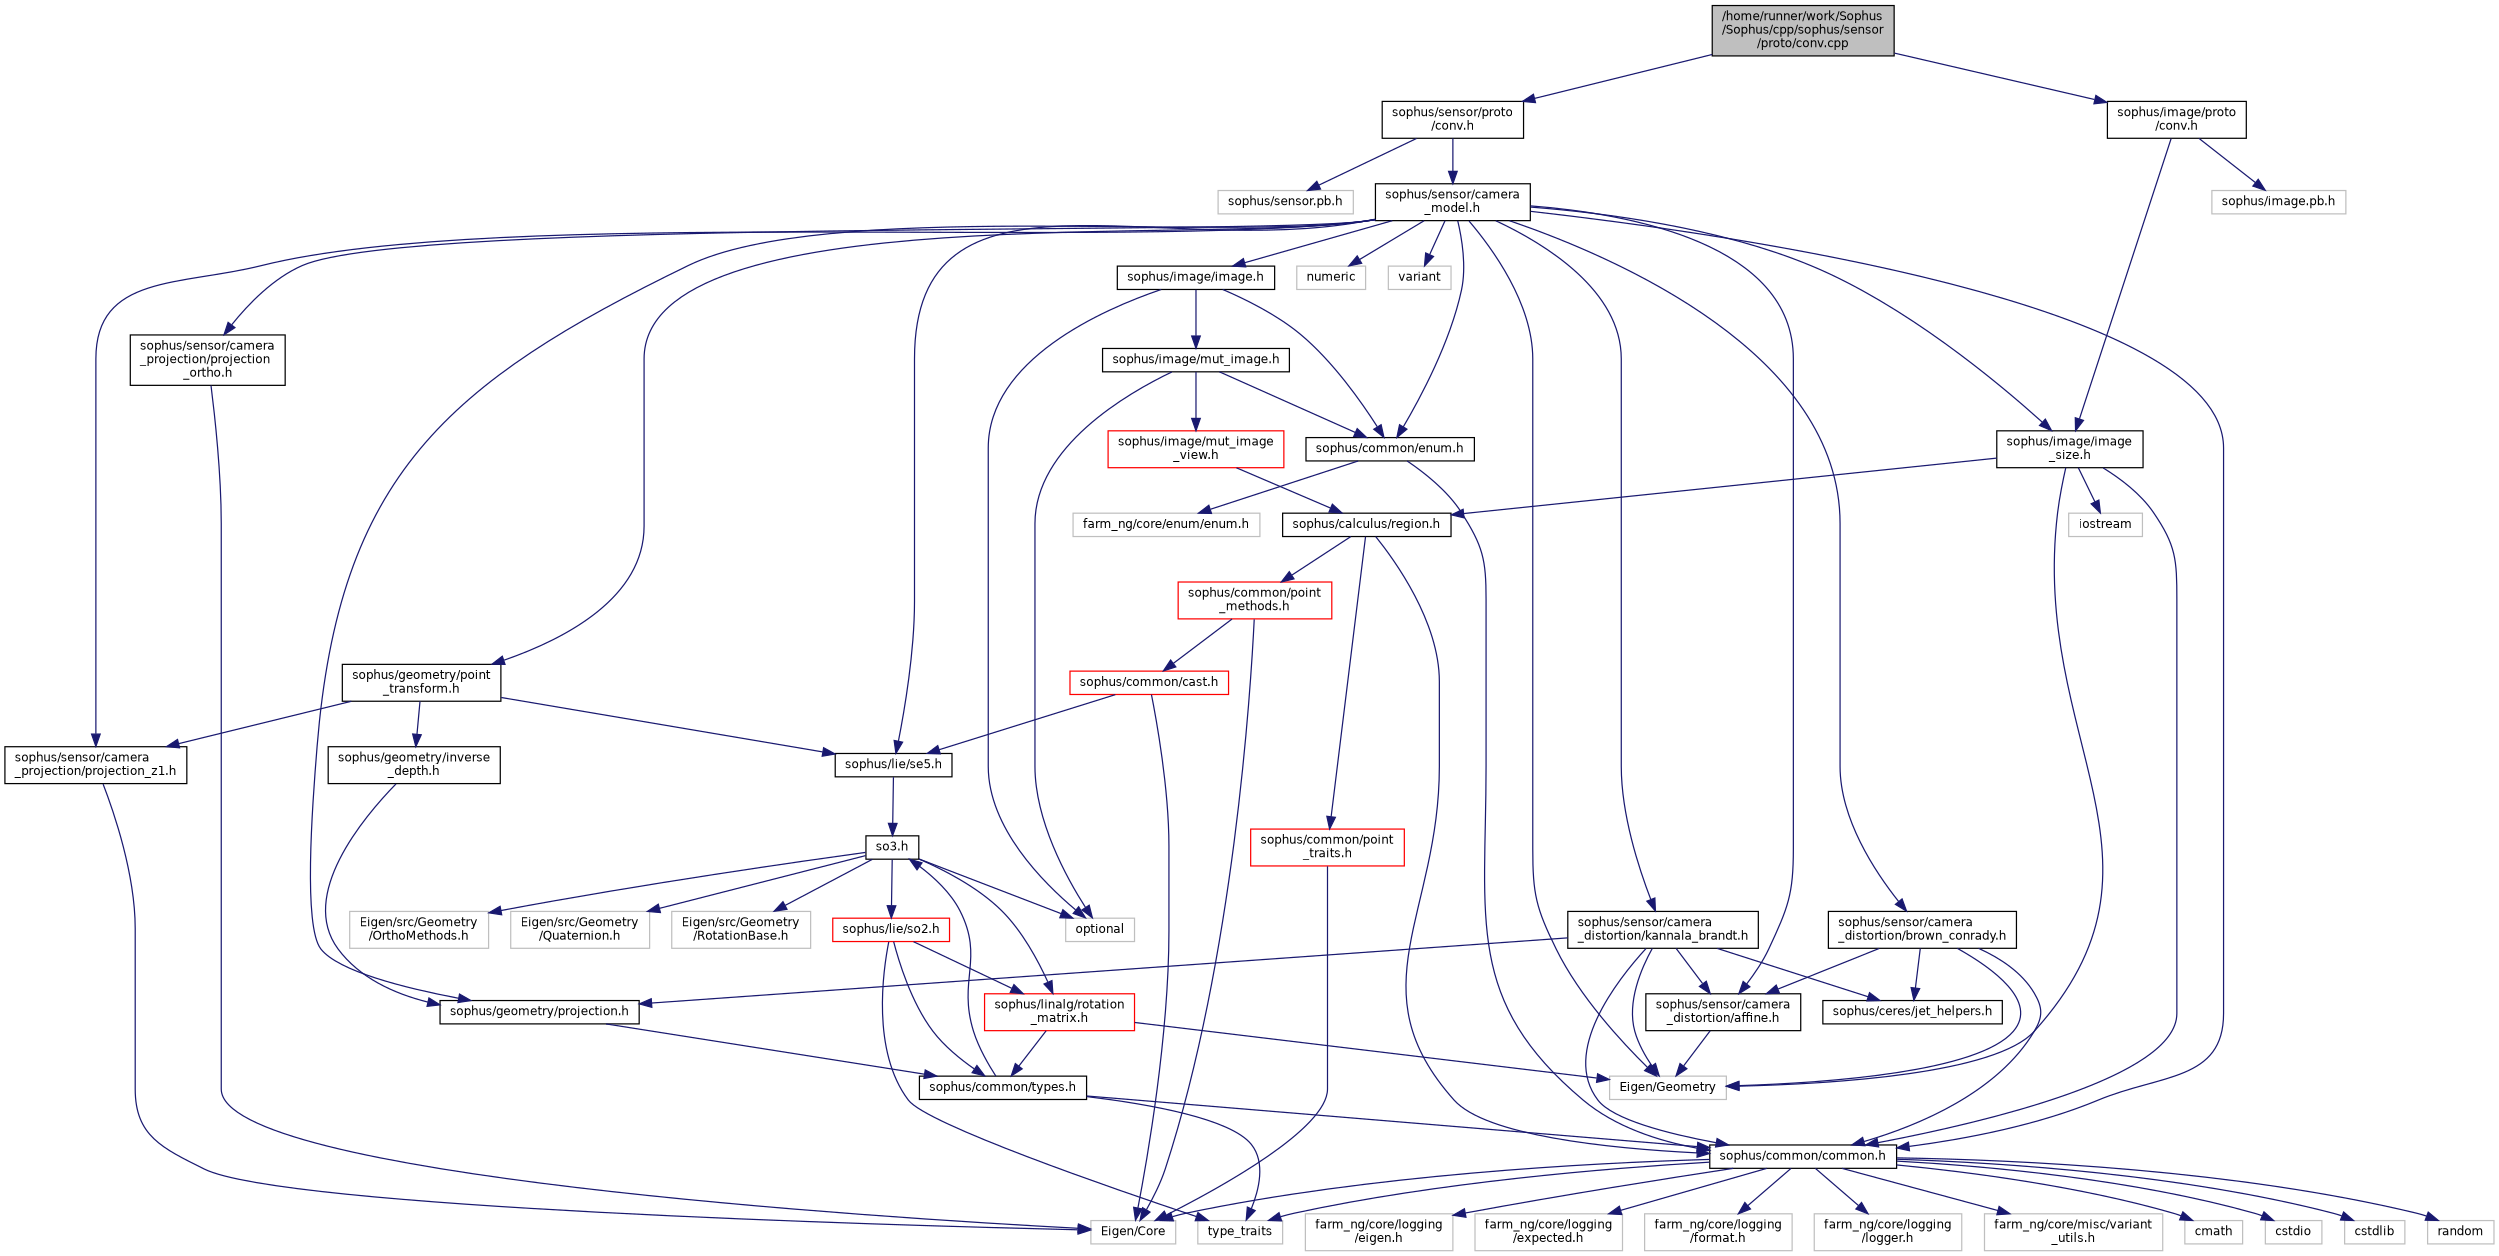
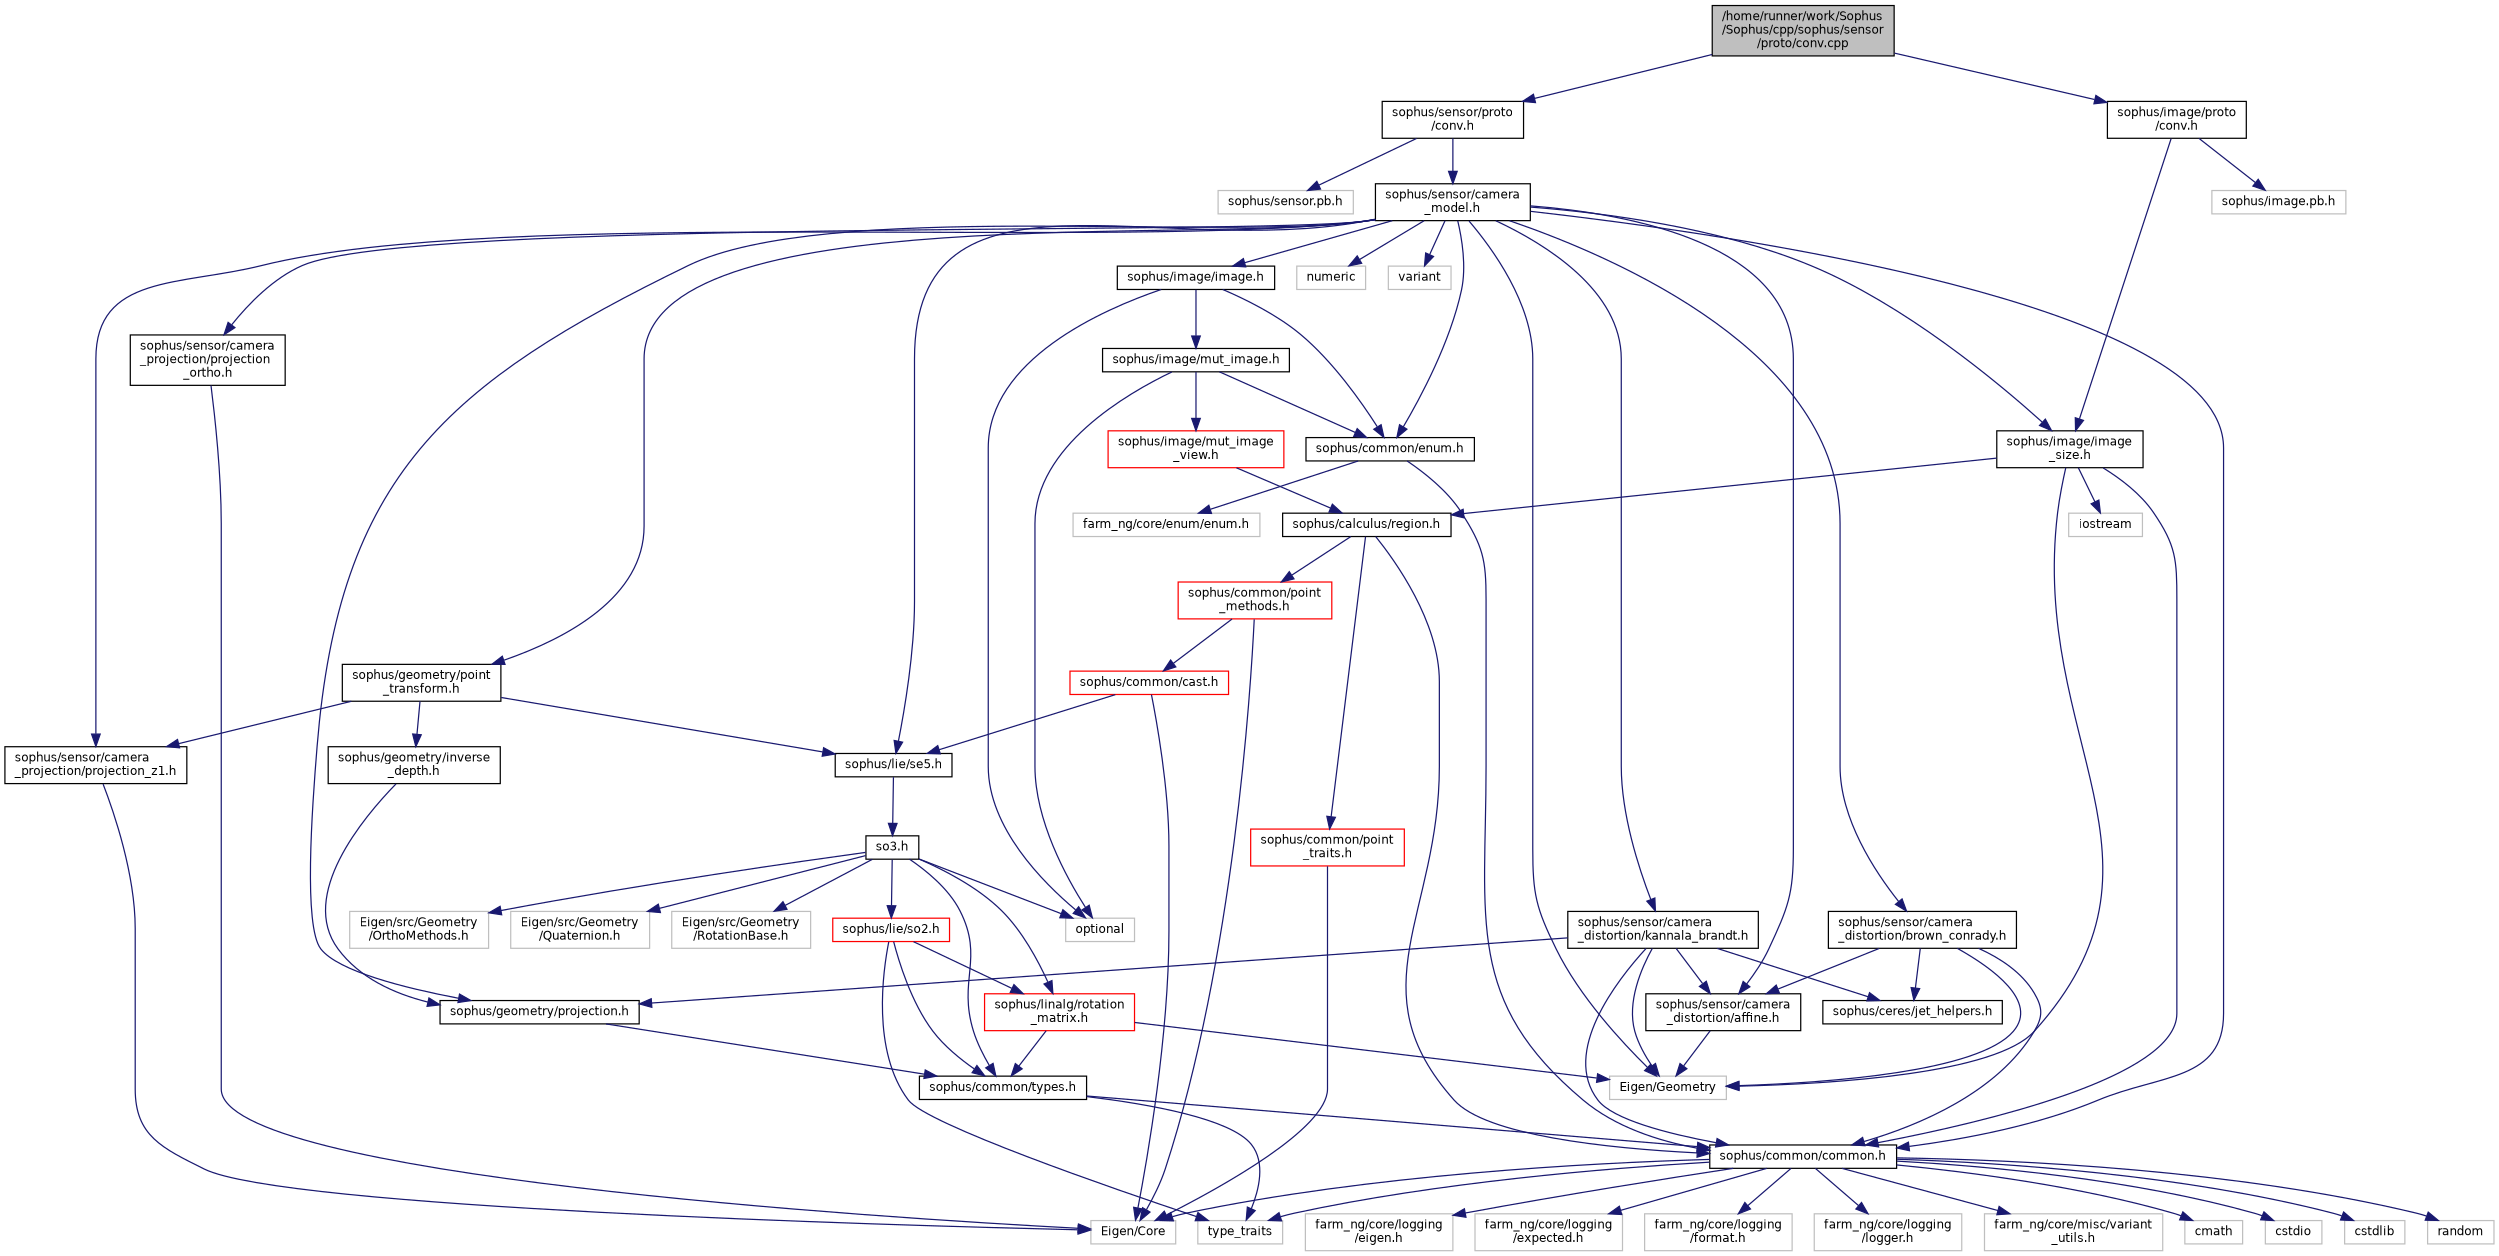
edge "sophus/common/types.h" -> "so3.h": reversed
